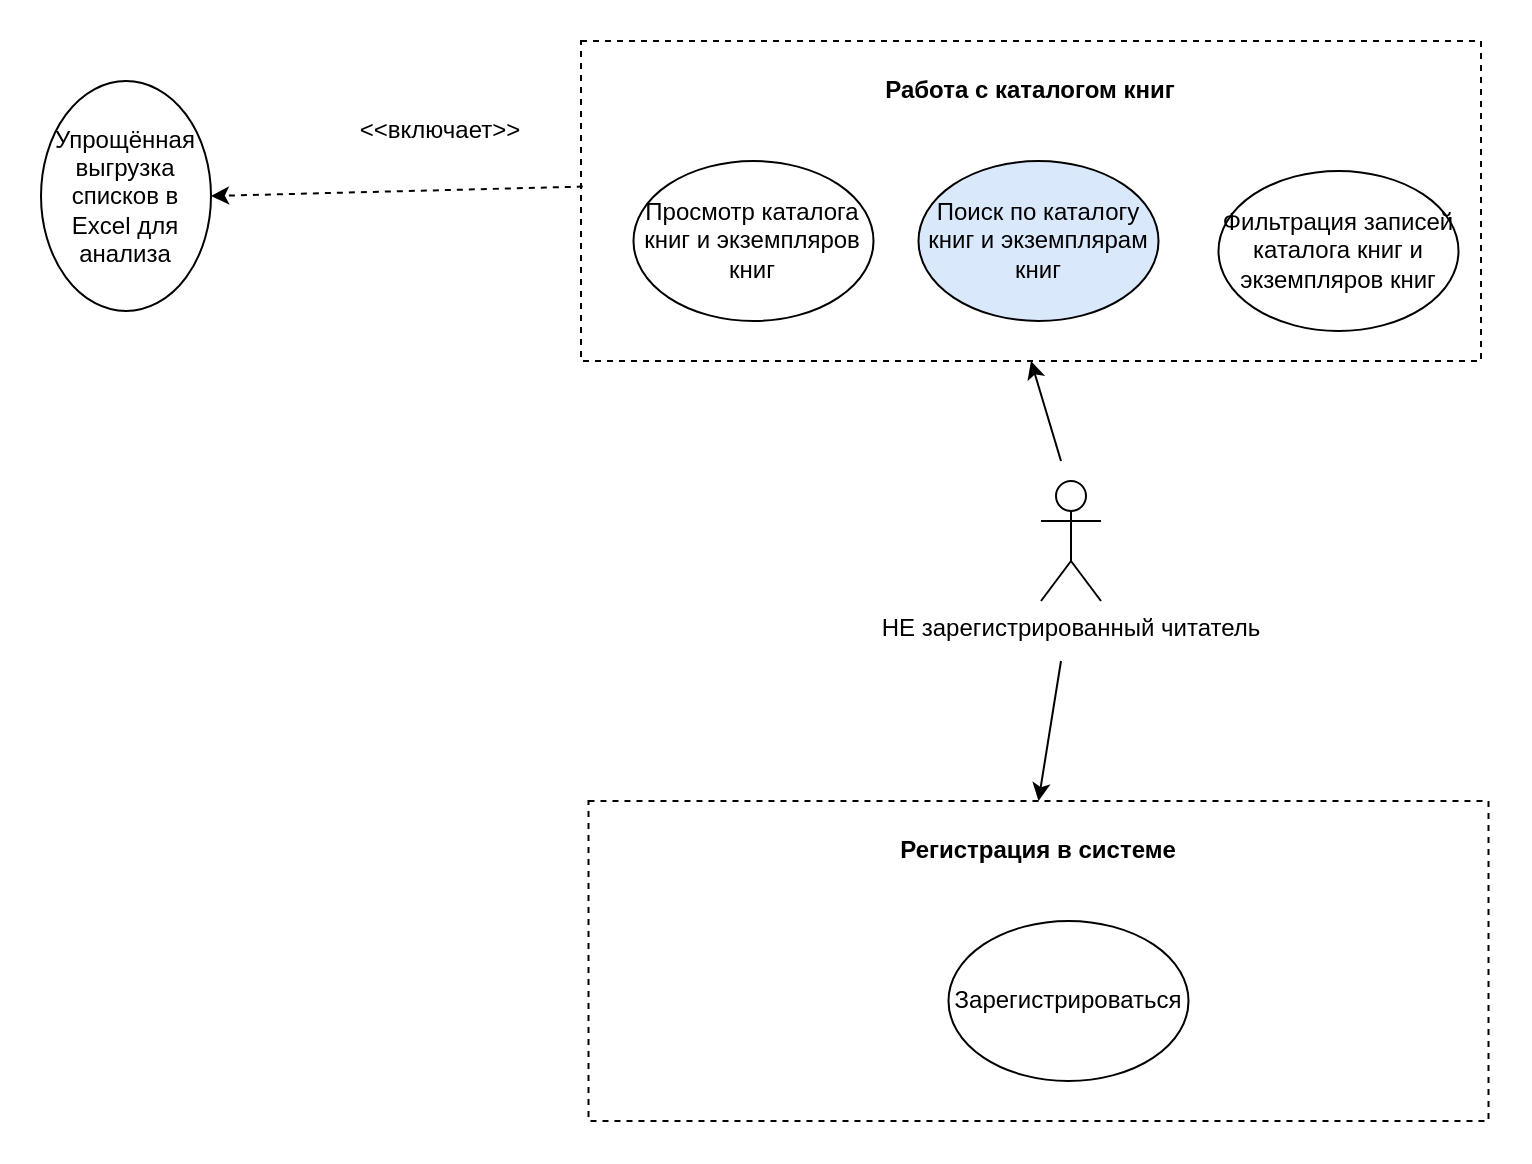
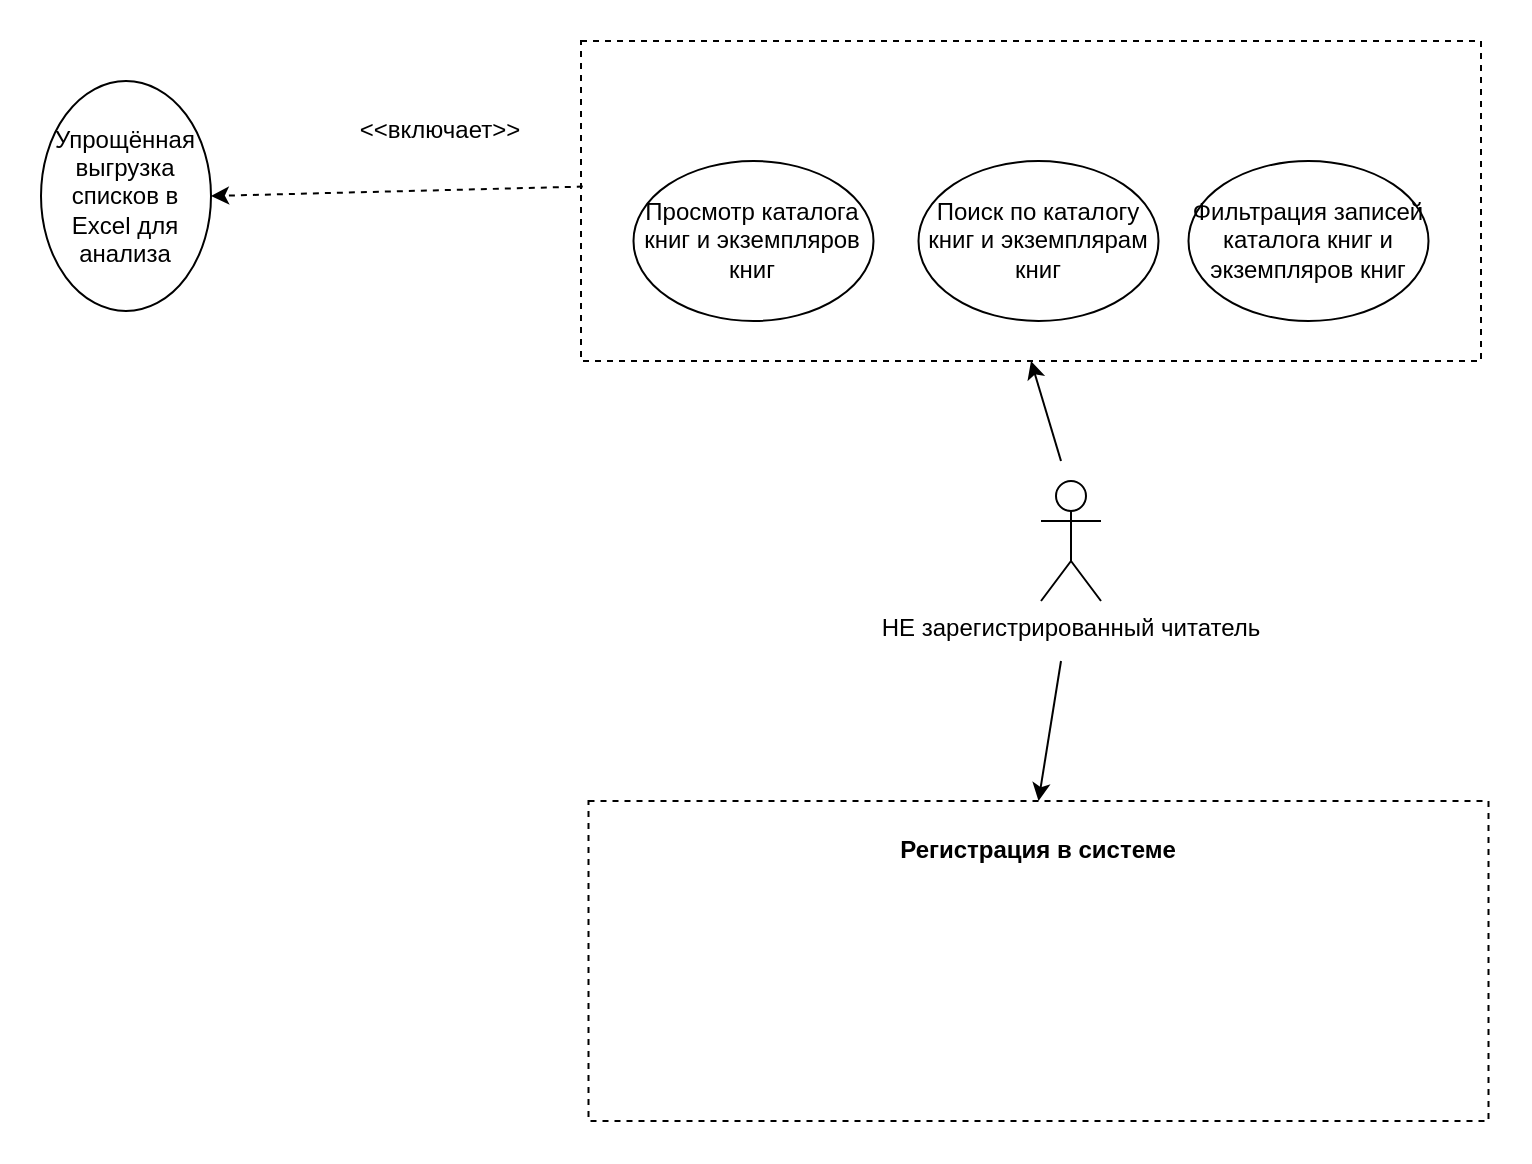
node "Работа с каталогом книг": removed
node "Поиск по каталогу книг и экземплярам книг": fillcolor #dae8fc -> #ffffff
node "Фильтрация записей каталога книг и экземпляров книг": moved (1339, 251) -> (1309, 241)
node "Зарегистрироваться": removed
